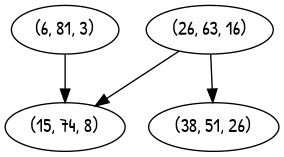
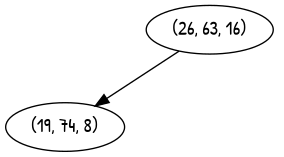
node "(6, 81, 3)": removed
node "(15, 74, 8)": label "(15, 74, 8)" -> "(19, 74, 8)"
node "(38, 51, 26)": removed
